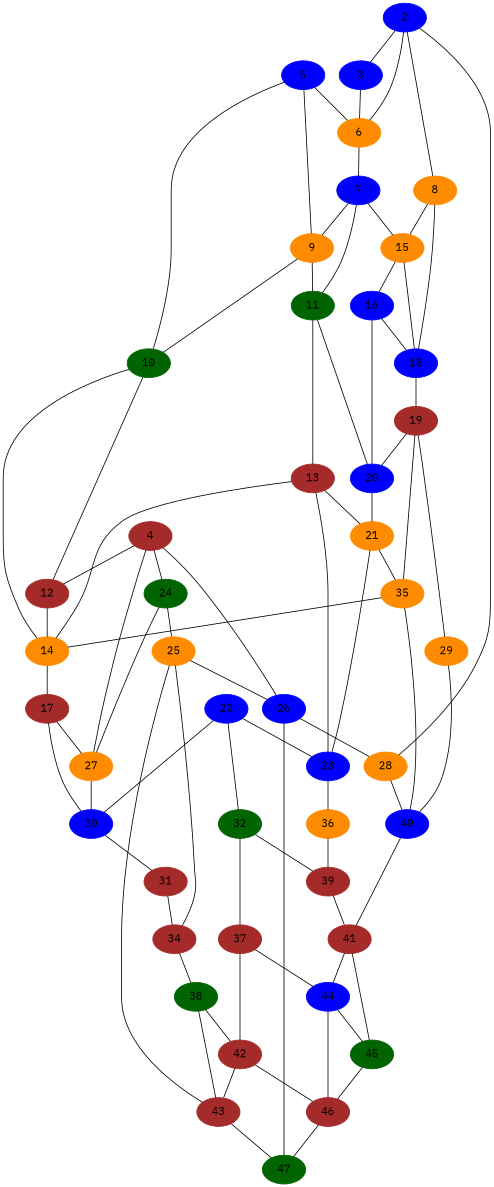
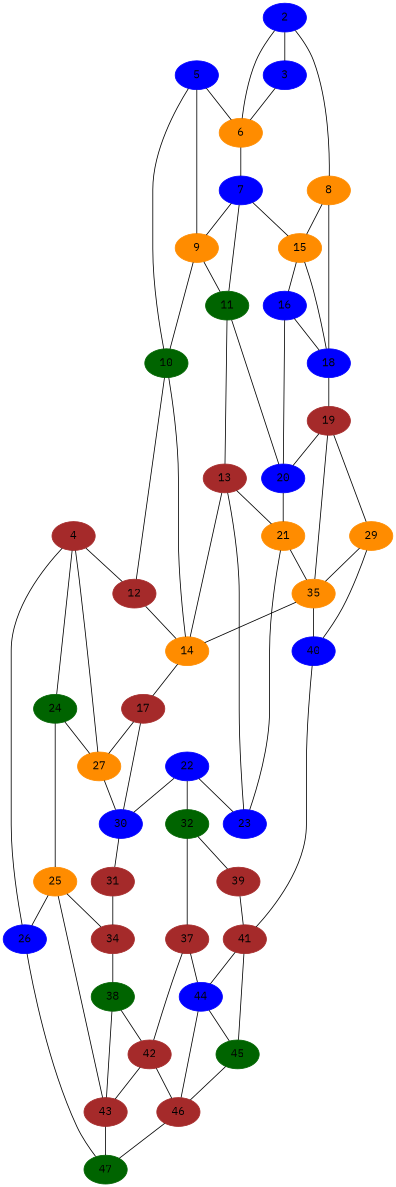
edge "29" -- "35": added
node "28": removed
node "36": removed
